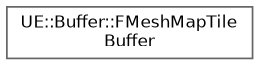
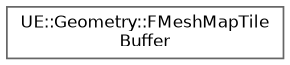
node "UE::Buffer::FMeshMapTile Buffer": label "UE::Buffer::FMeshMapTile Buffer" -> "UE::Geometry::FMeshMapTile Buffer"
